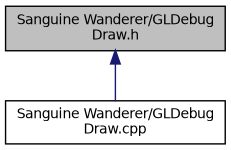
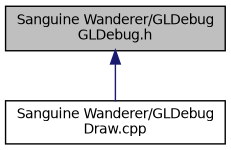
node "Sanguine Wanderer/GLDebug Draw.h": label "Sanguine Wanderer/GLDebug Draw.h" -> "Sanguine Wanderer/GLDebug GLDebug.h"
